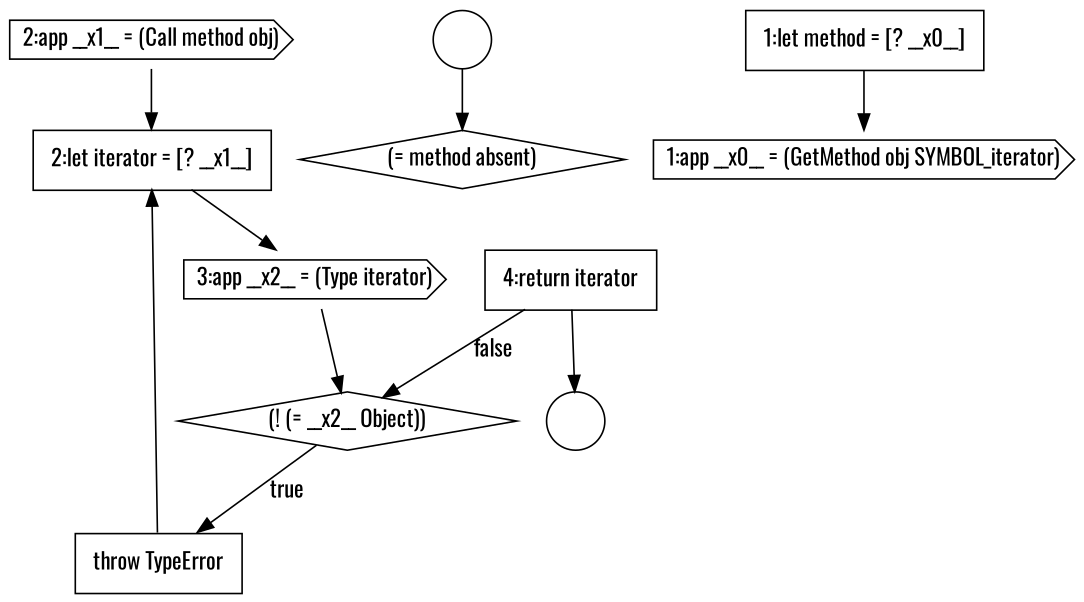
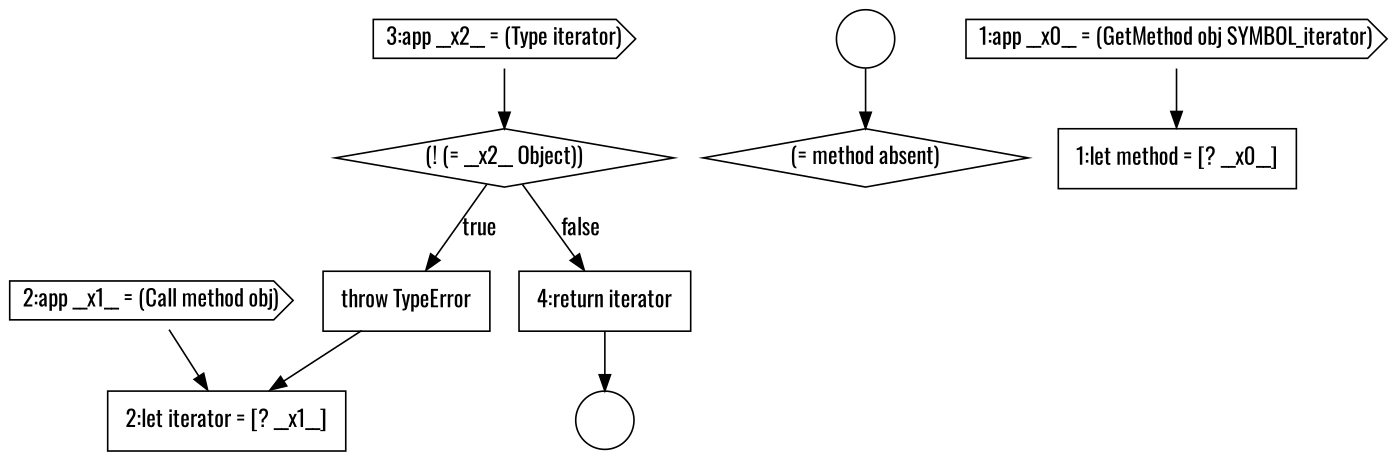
edge "1:let method = [? __x0__]" -> "1:app __x0__ = (GetMethod obj SYMBOL_iterator)": reversed
edge "2:let iterator = [? __x1__]" -> "3:app __x2__ = (Type iterator)": removed
edge "4:return iterator" -> "(! (= __x2__ Object))": reversed
